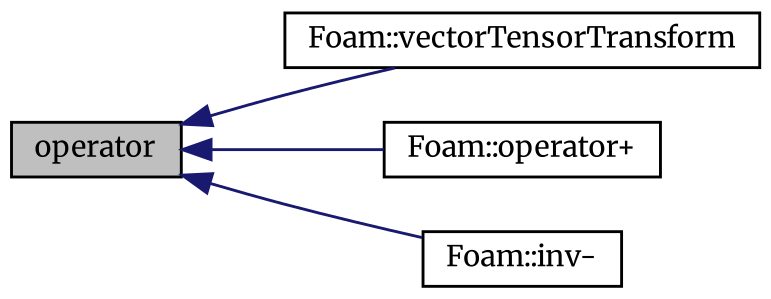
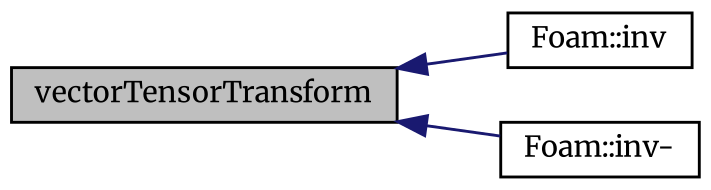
node "Foam::vectorTensorTransform": label "Foam::vectorTensorTransform" -> "Foam::inv"
node "operator": label "operator" -> "vectorTensorTransform"
node "Foam::operator+": removed
